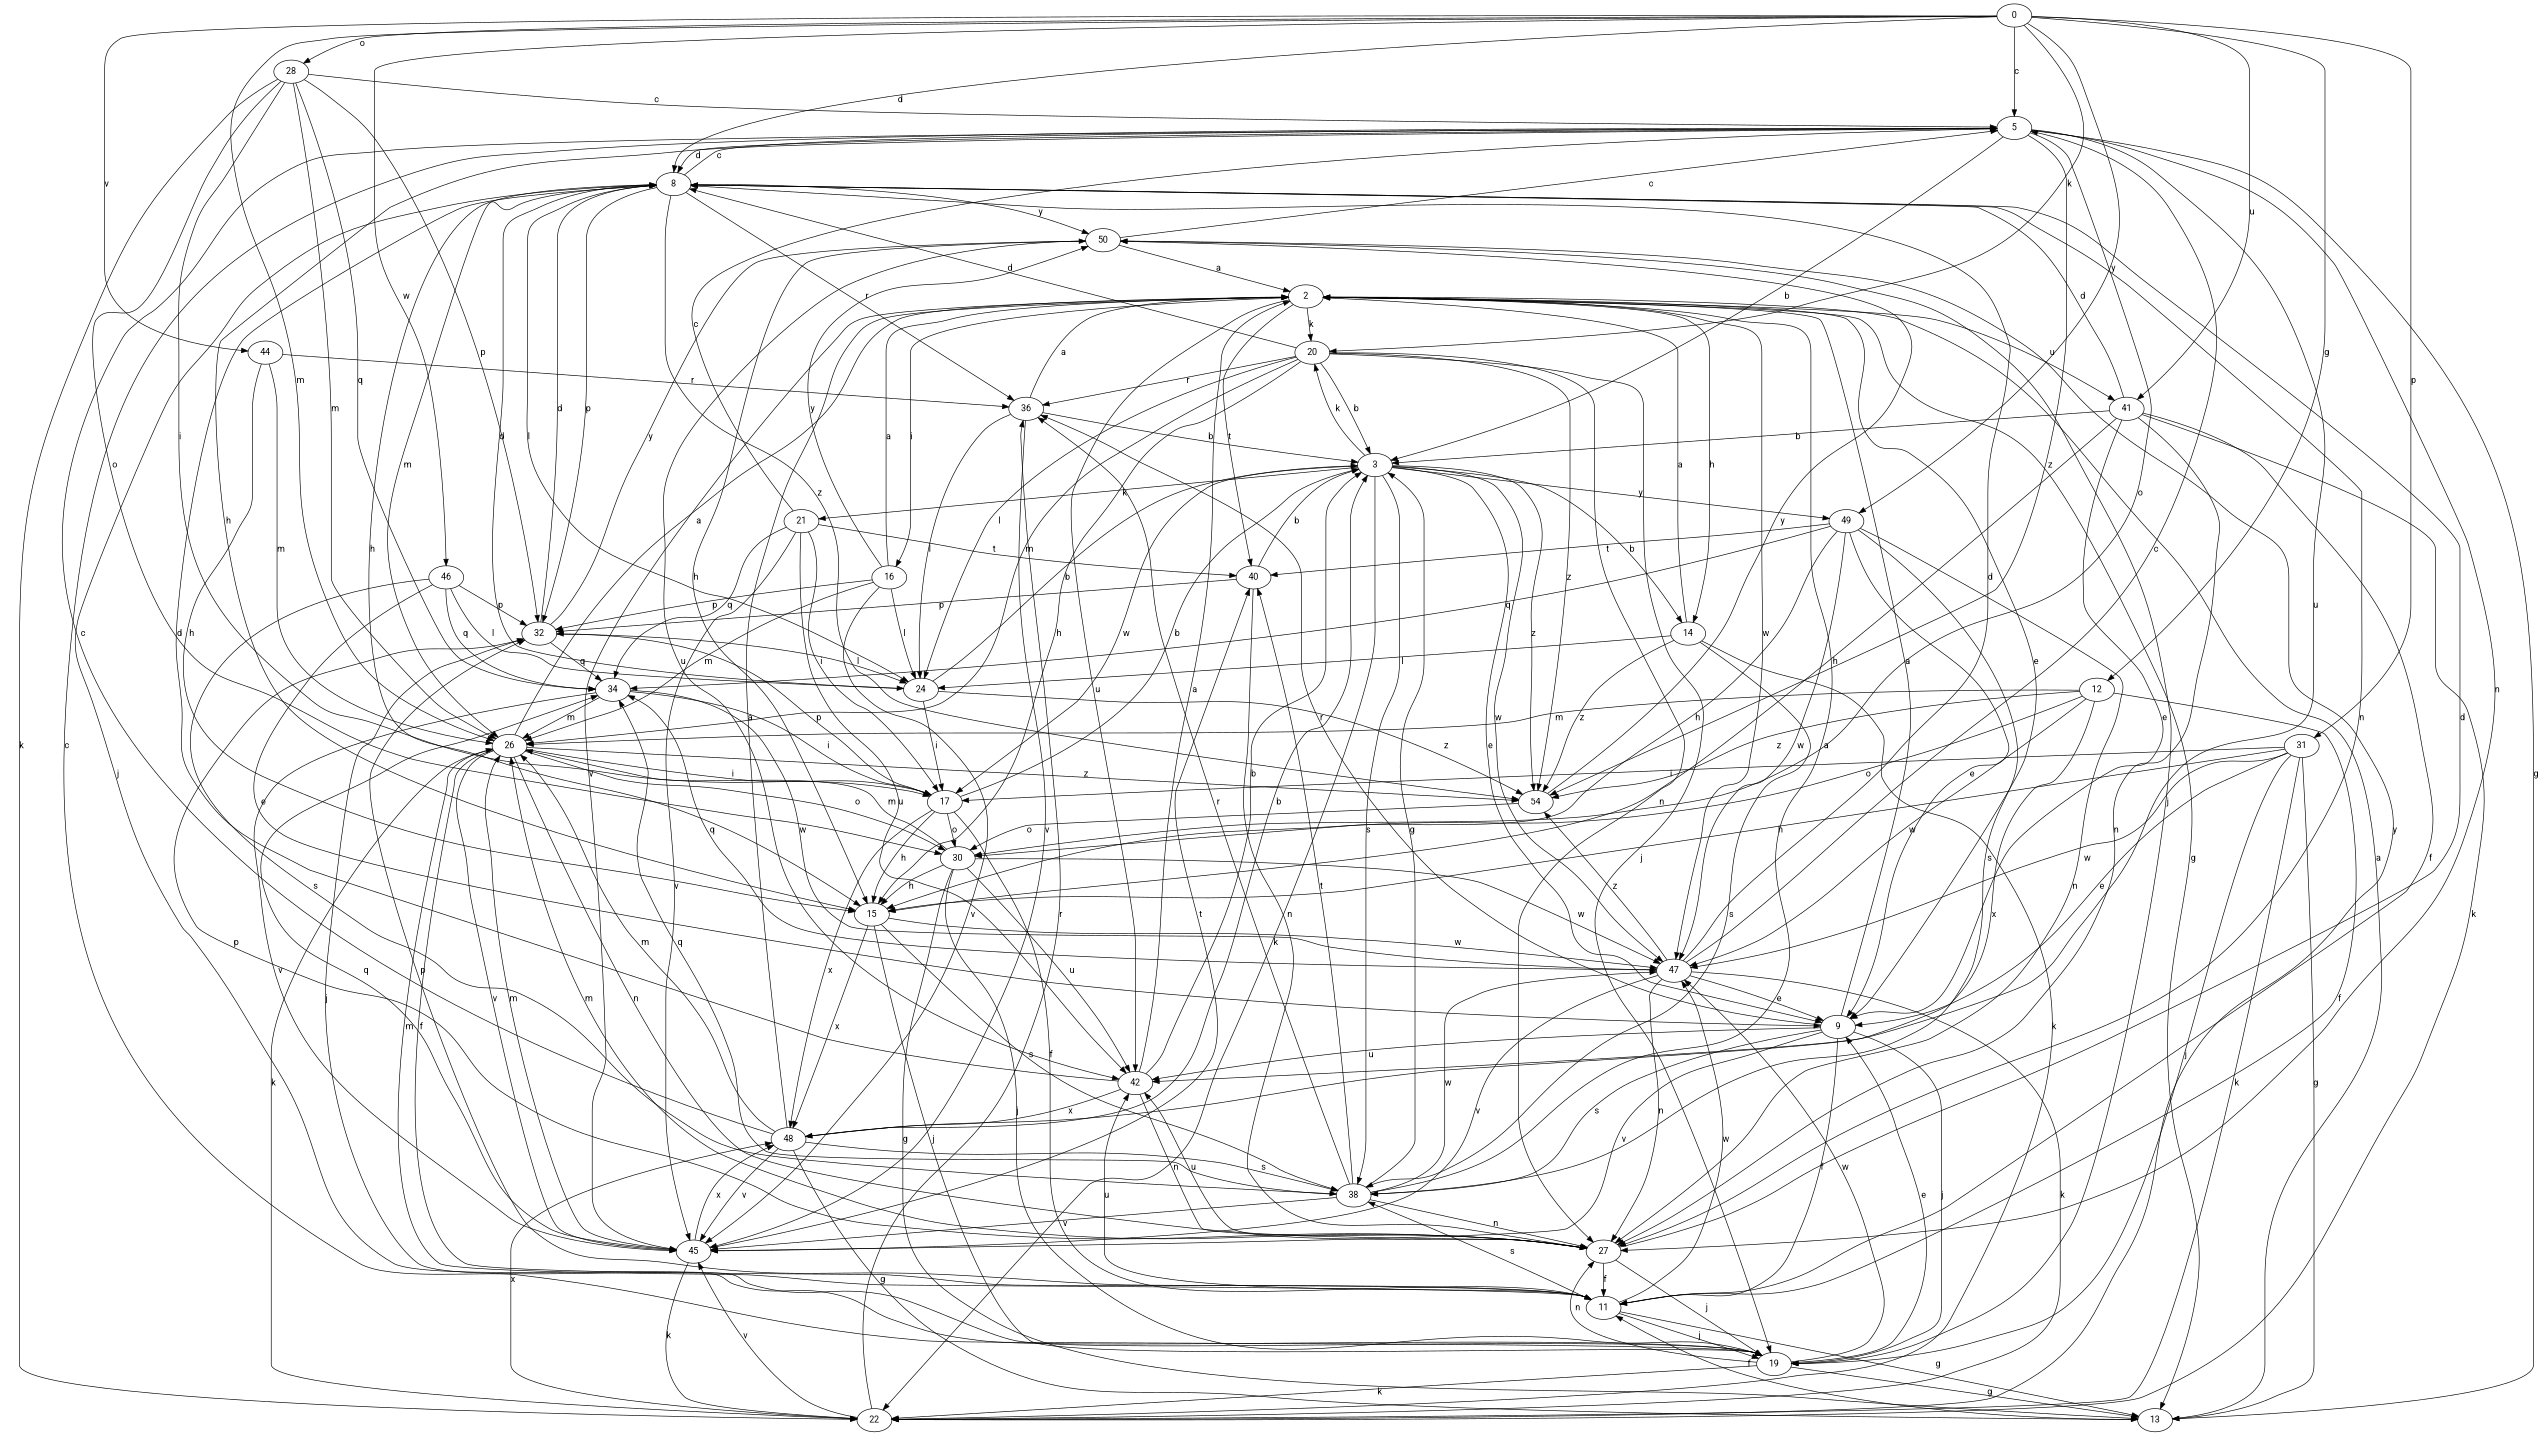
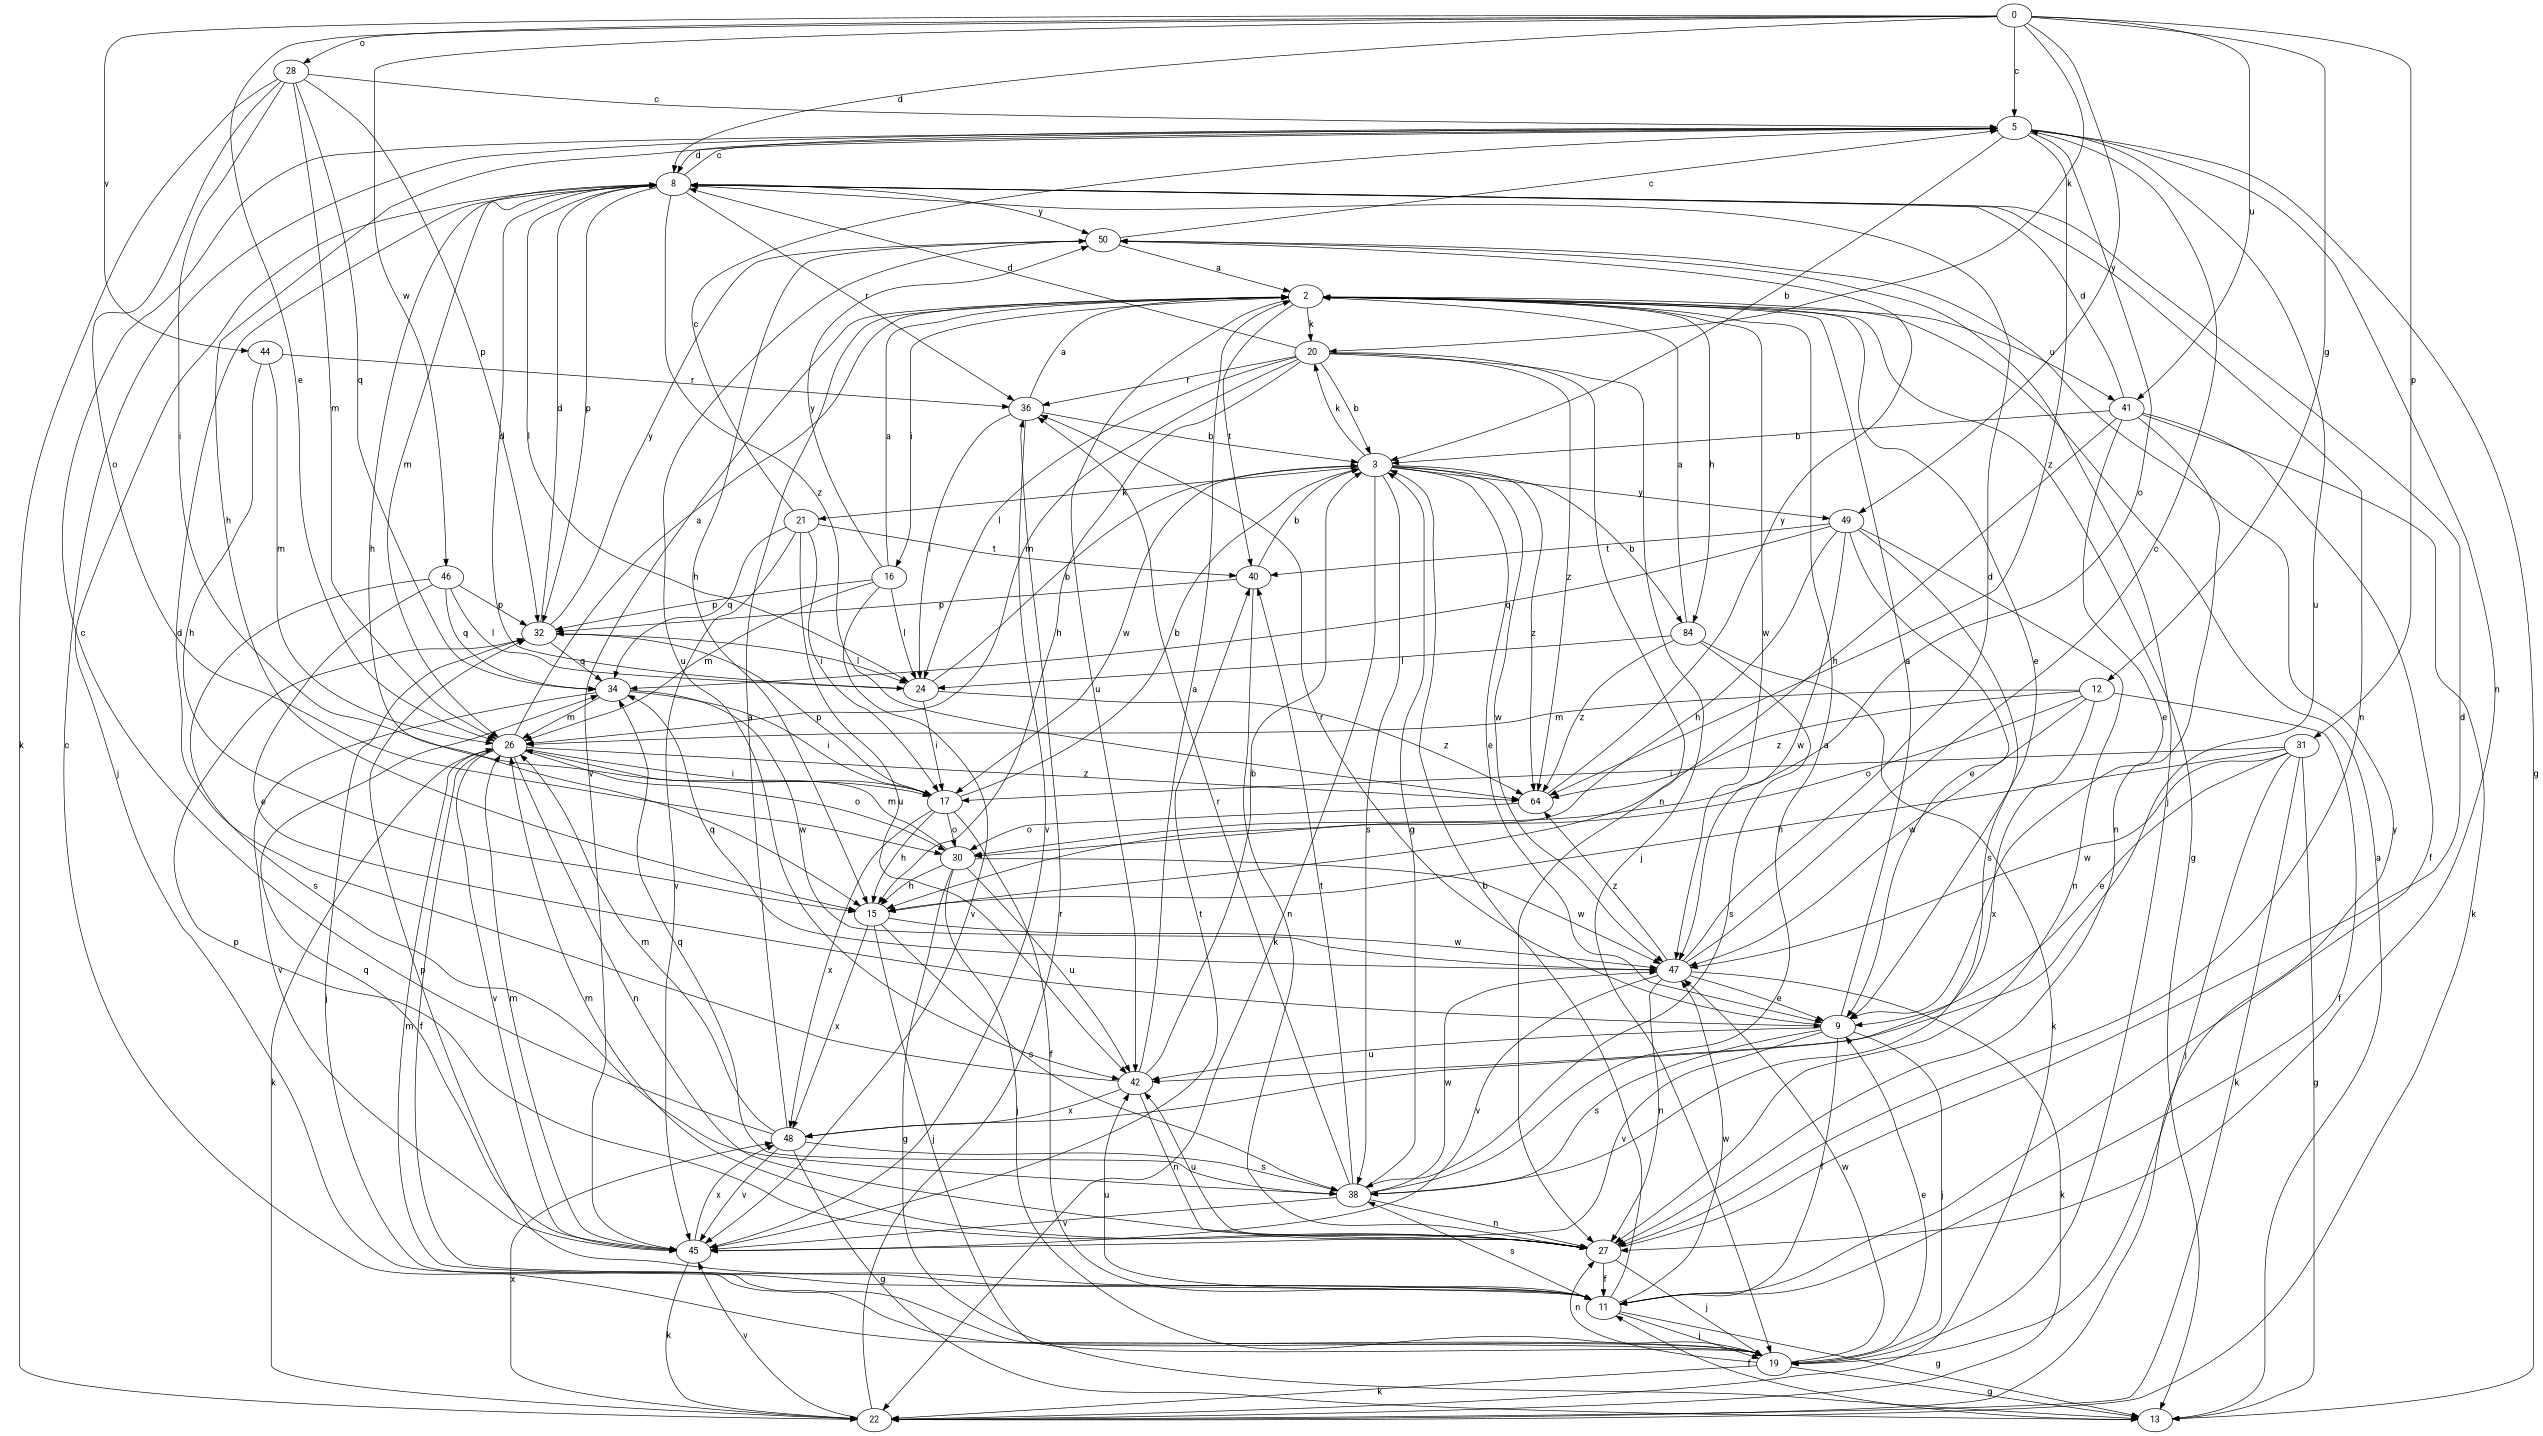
edge "0" -> "26": label "m" -> "e"
node "14": label "14" -> "84"
node "54": label "54" -> "64"
edge "48" -> "3": now "11" -> "3"
